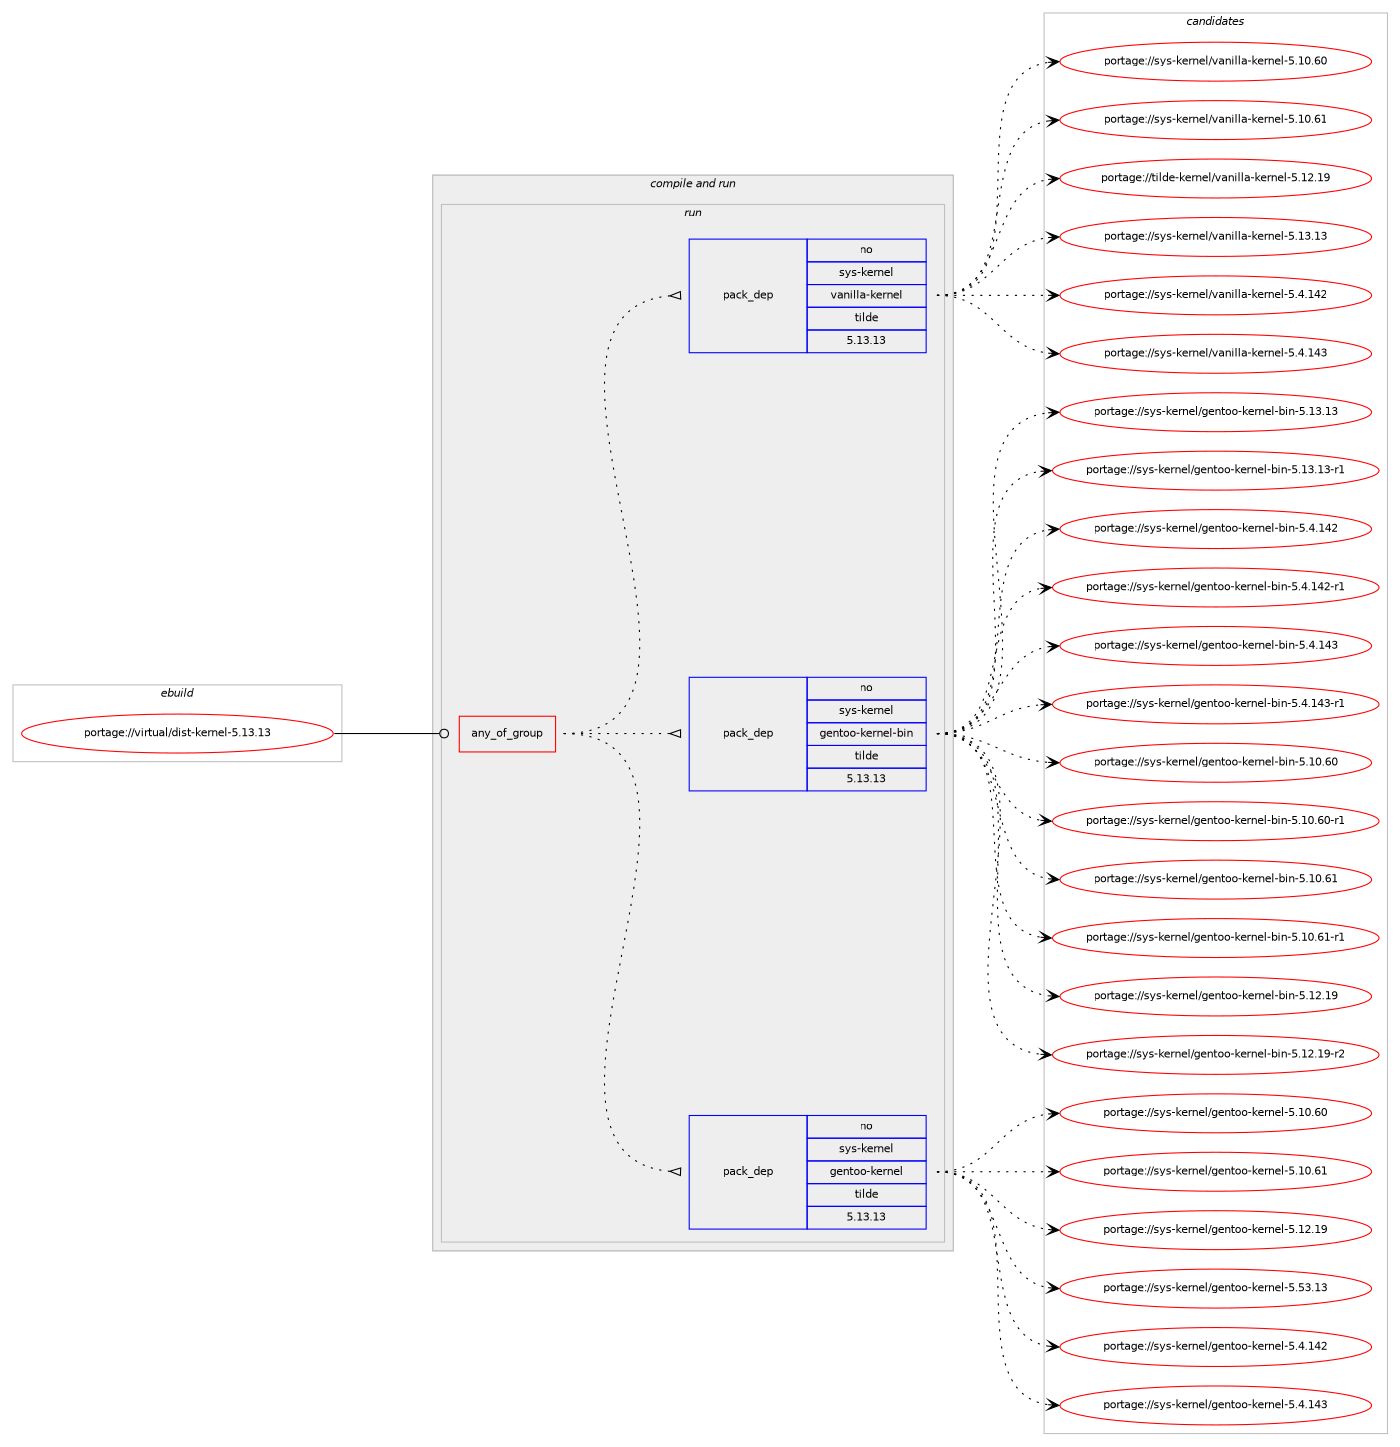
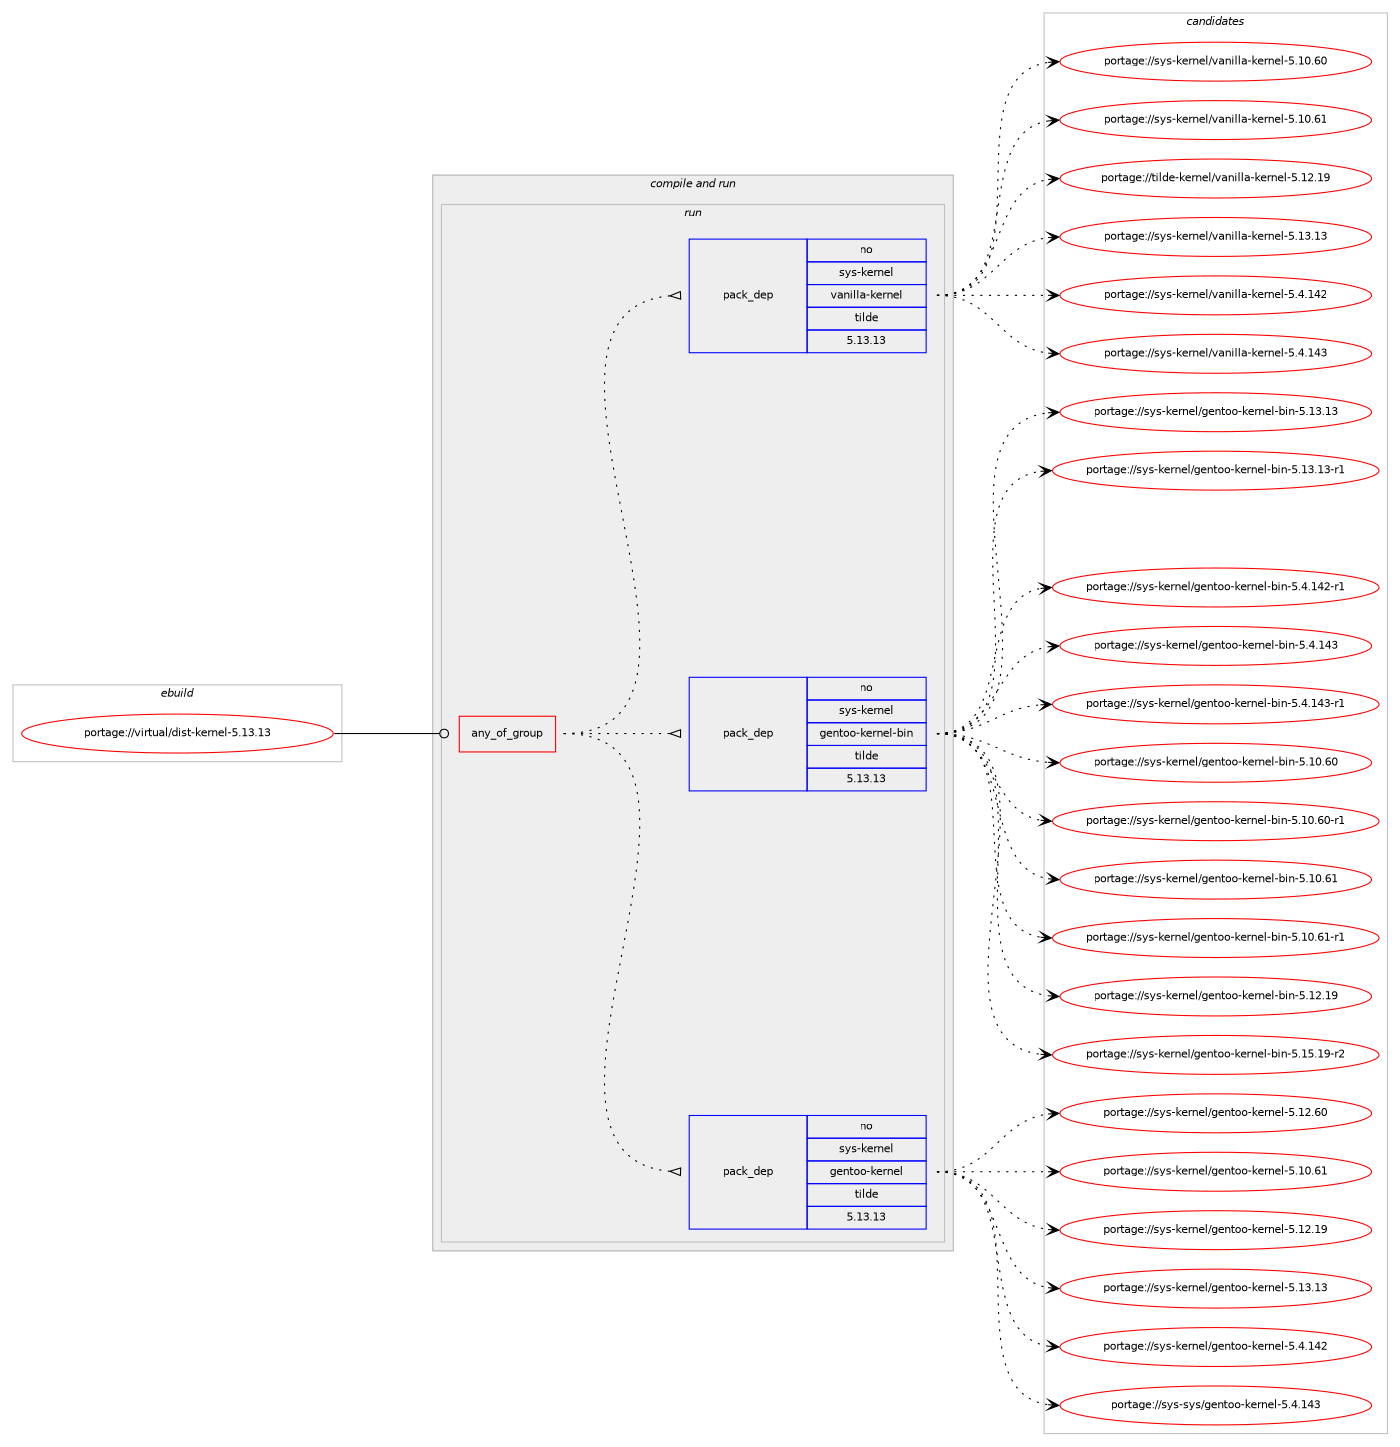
node "portage://sys-kernel/gentoo-kernel-bin-5.4.142": removed
node "portage://sys-kernel/gentoo-kernel-bin-5.12.19-r2": label "portage://sys-kernel/gentoo-kernel-bin-5.12.19-r2" -> "portage://sys-kernel/gentoo-kernel-bin-5.15.19-r2"
node "portage://sys-kernel/gentoo-kernel-5.10.60": label "portage://sys-kernel/gentoo-kernel-5.10.60" -> "portage://sys-kernel/gentoo-kernel-5.12.60"
node "portage://sys-kernel/gentoo-kernel-5.53.13": label "portage://sys-kernel/gentoo-kernel-5.53.13" -> "portage://sys-kernel/gentoo-kernel-5.13.13"
node "portage://sys-kernel/gentoo-kernel-5.4.143": label "portage://sys-kernel/gentoo-kernel-5.4.143" -> "portage://sys-sys/gentoo-kernel-5.4.143"
